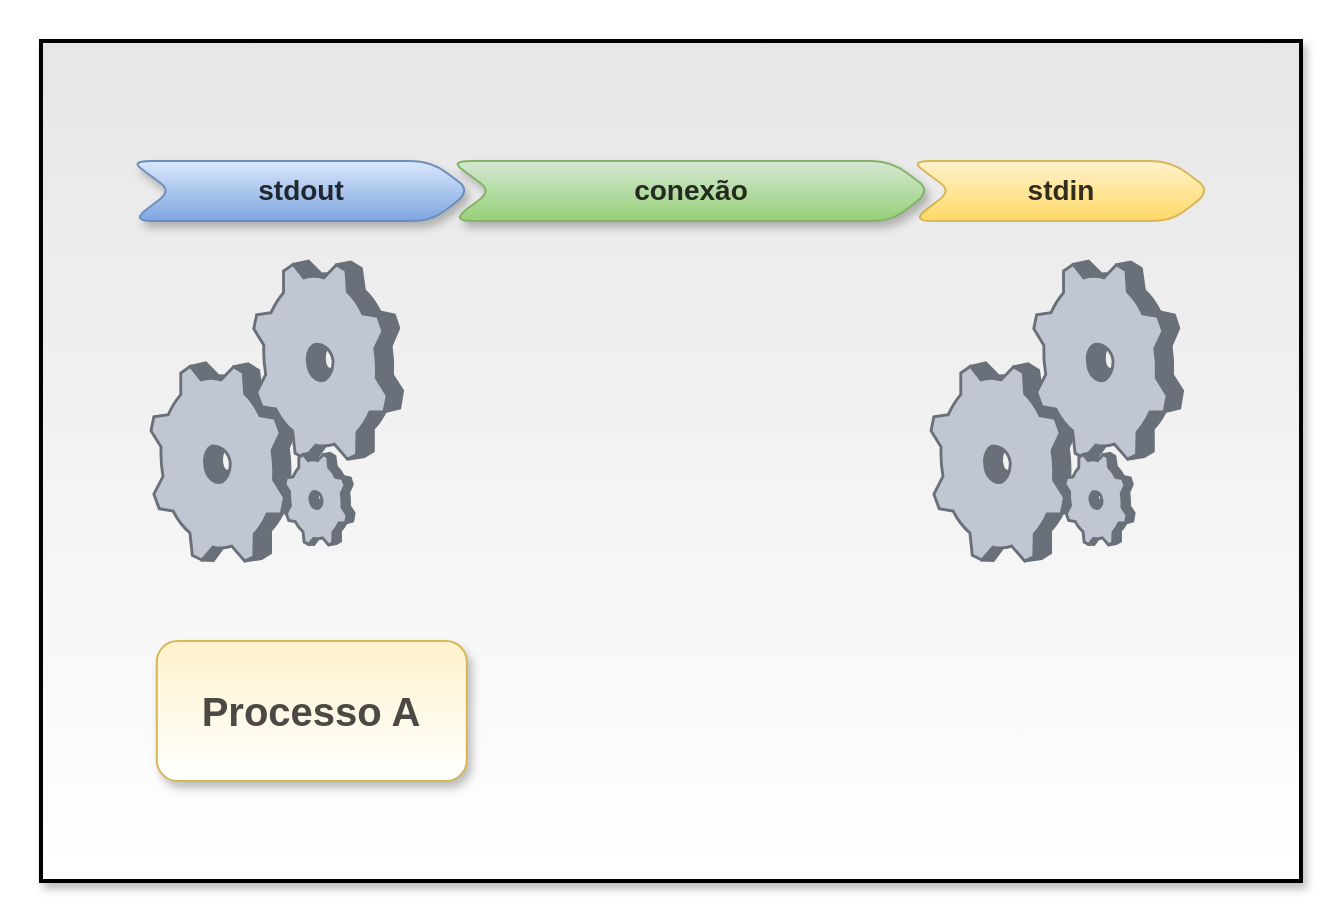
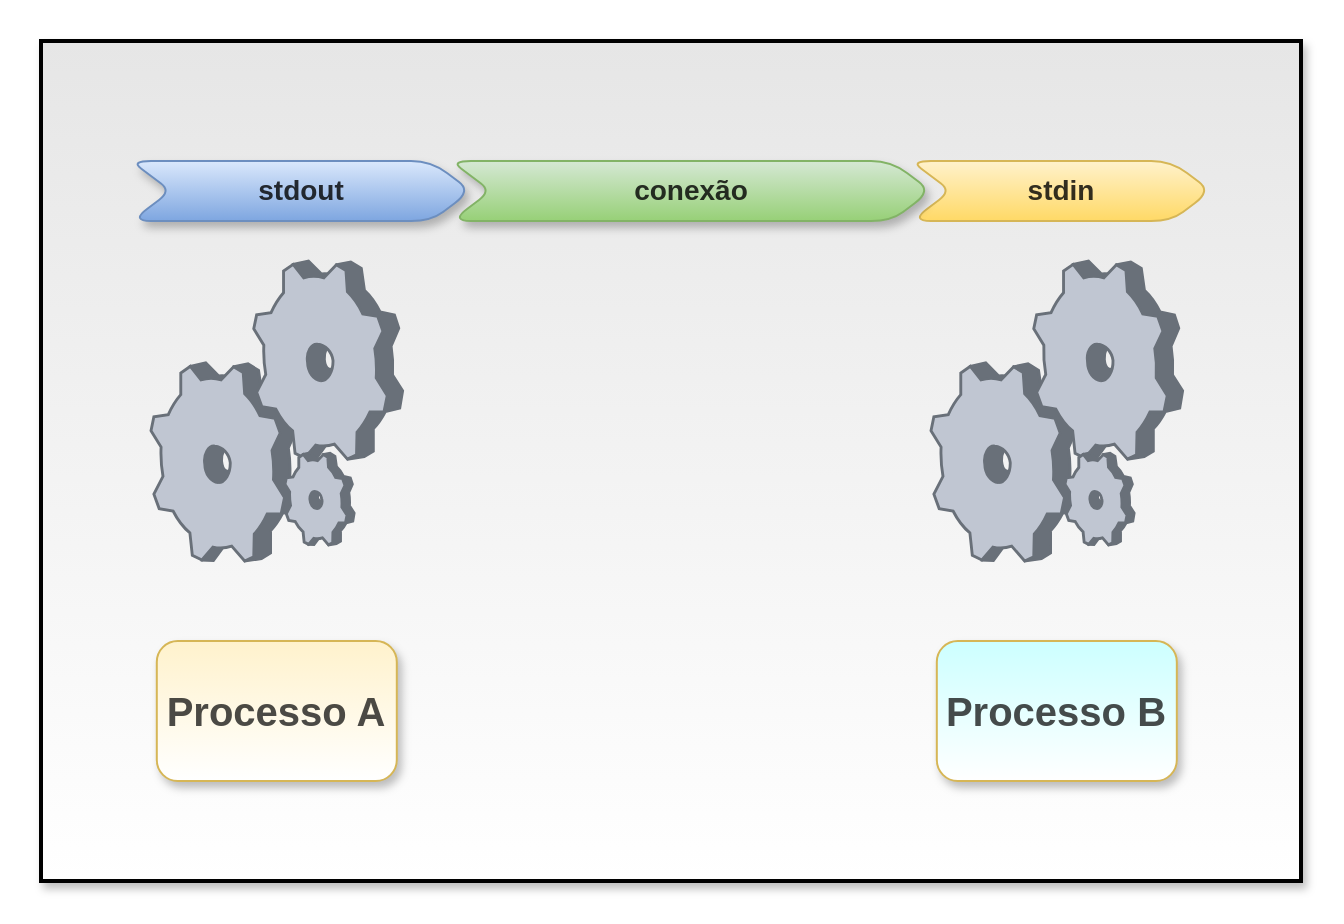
node "Processo A": size 310x140 -> 240x140
node "Processo B": added
